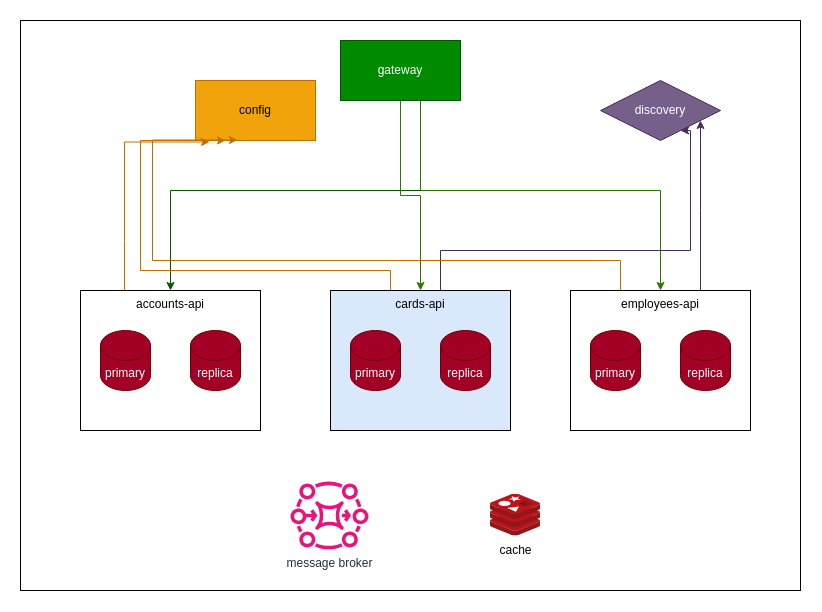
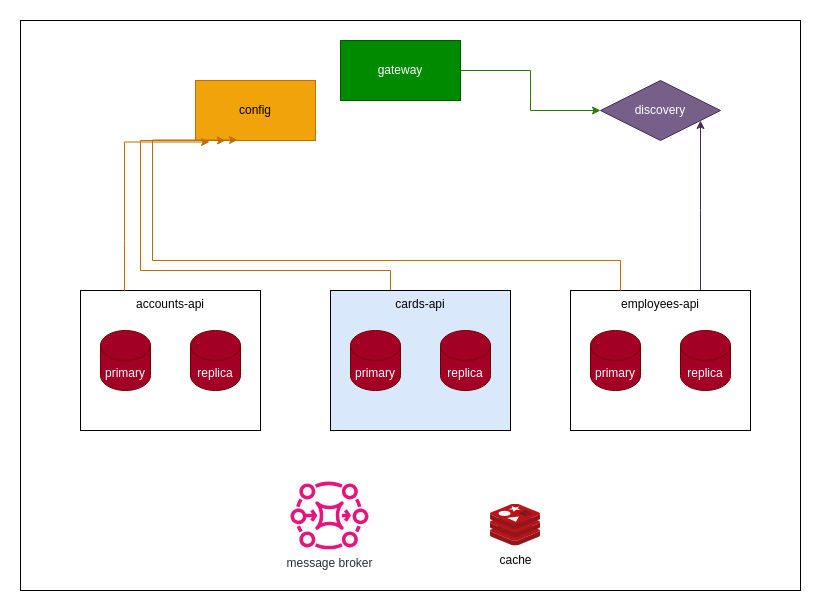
edge "gateway" -> "accounts-api": removed
edge "gateway" -> "employees-api": removed
edge "gateway" -> "cards-api": now "gateway" -> "discovery"
edge "cards-api" -> "discovery": removed
node "cache": moved (516, 515) -> (516, 525)
